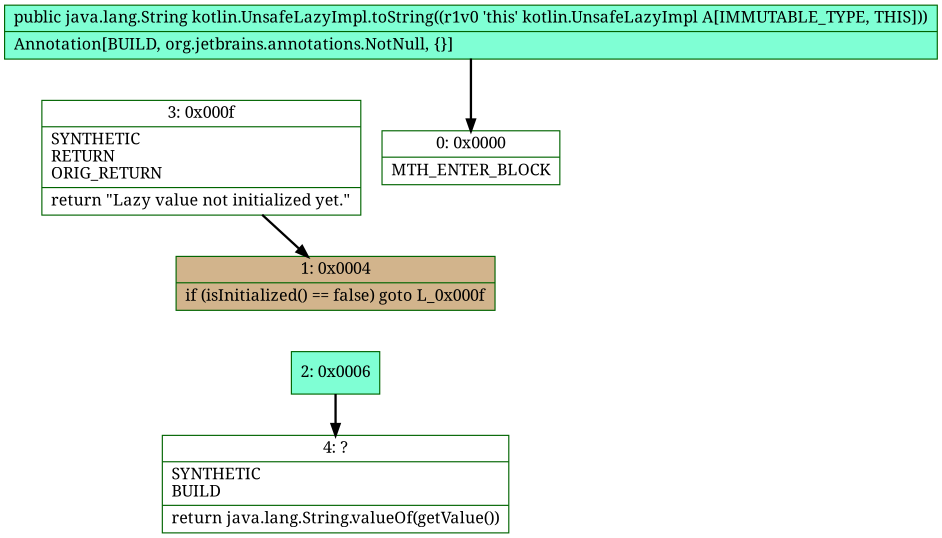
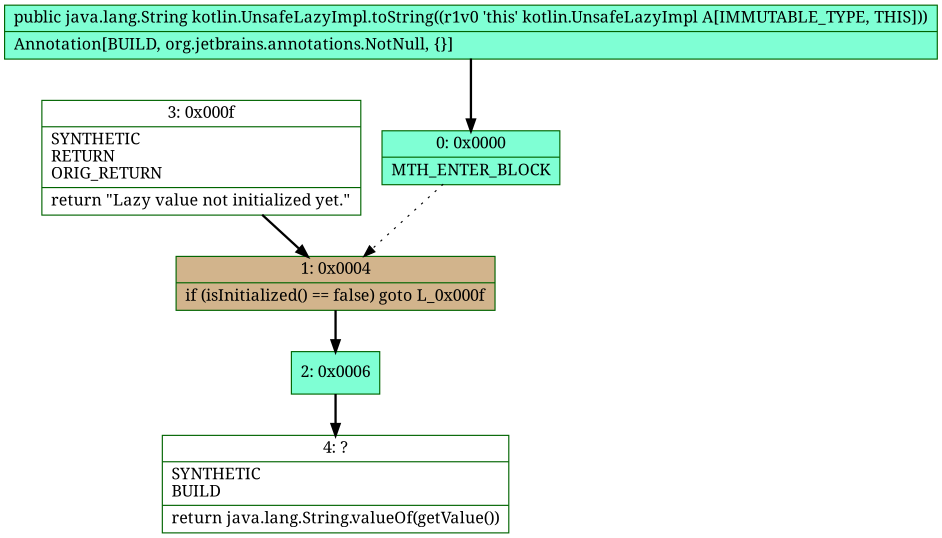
node "0: 0x0000": fillcolor white -> aquamarine
edge "0: 0x0000" -> "1: 0x0004": added
edge "1: 0x0004" -> "2: 0x0006": added
